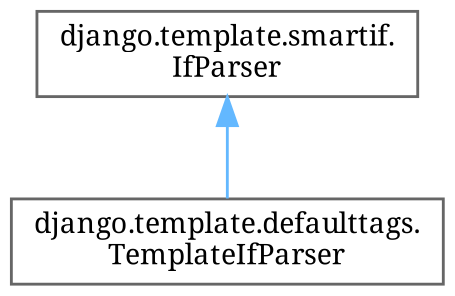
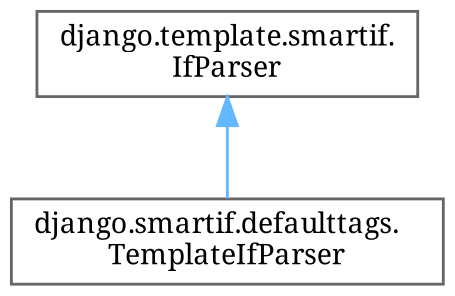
node "django.template.defaulttags. TemplateIfParser": label "django.template.defaulttags. TemplateIfParser" -> "django.smartif.defaulttags. TemplateIfParser"
